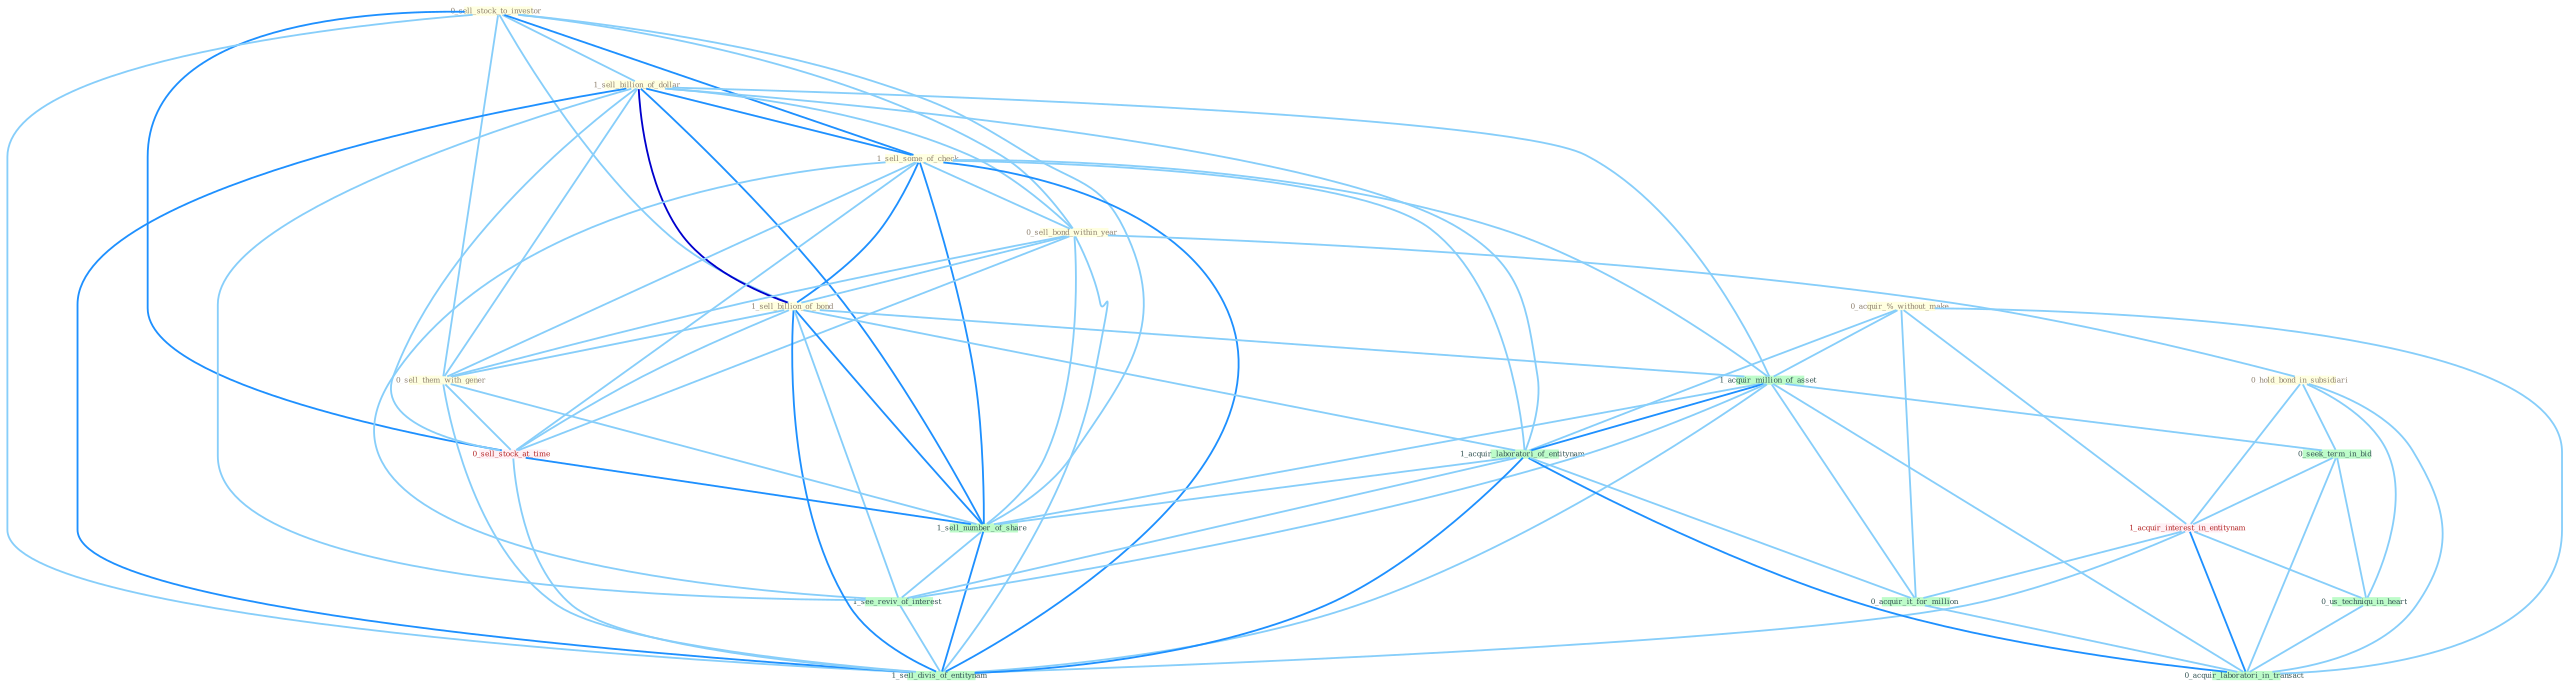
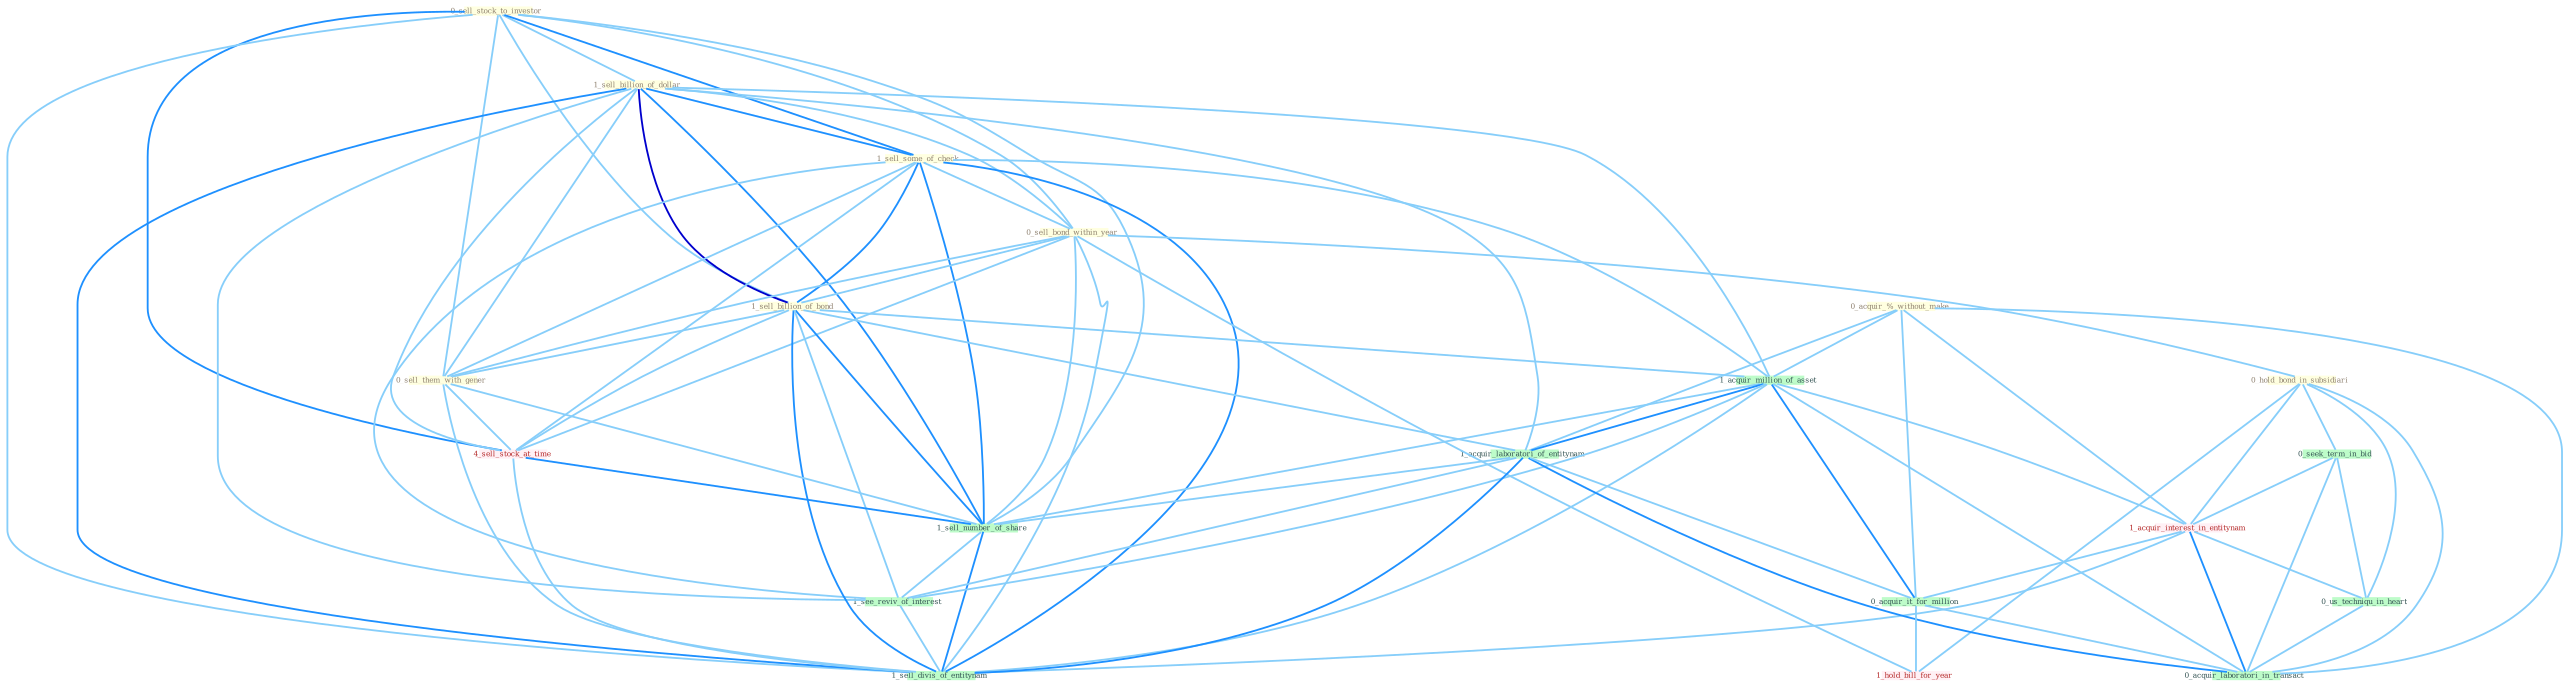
edge "1_sell_some_of_check" -- "1_acquir_laboratori_of_entitynam": removed
edge "1_acquir_million_of_asset" -- "0_seek_term_in_bid": now "1_acquir_million_of_asset" -- "1_acquir_interest_in_entitynam"
node "0_sell_stock_at_time": label "0_sell_stock_at_time" -> "4_sell_stock_at_time"
edge "1_acquir_million_of_asset" -- "0_acquir_it_for_million": color #87cefa -> #1e90ff
node "1_hold_bill_for_year": added
